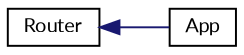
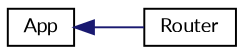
edge "App" -> "Router": reversed
